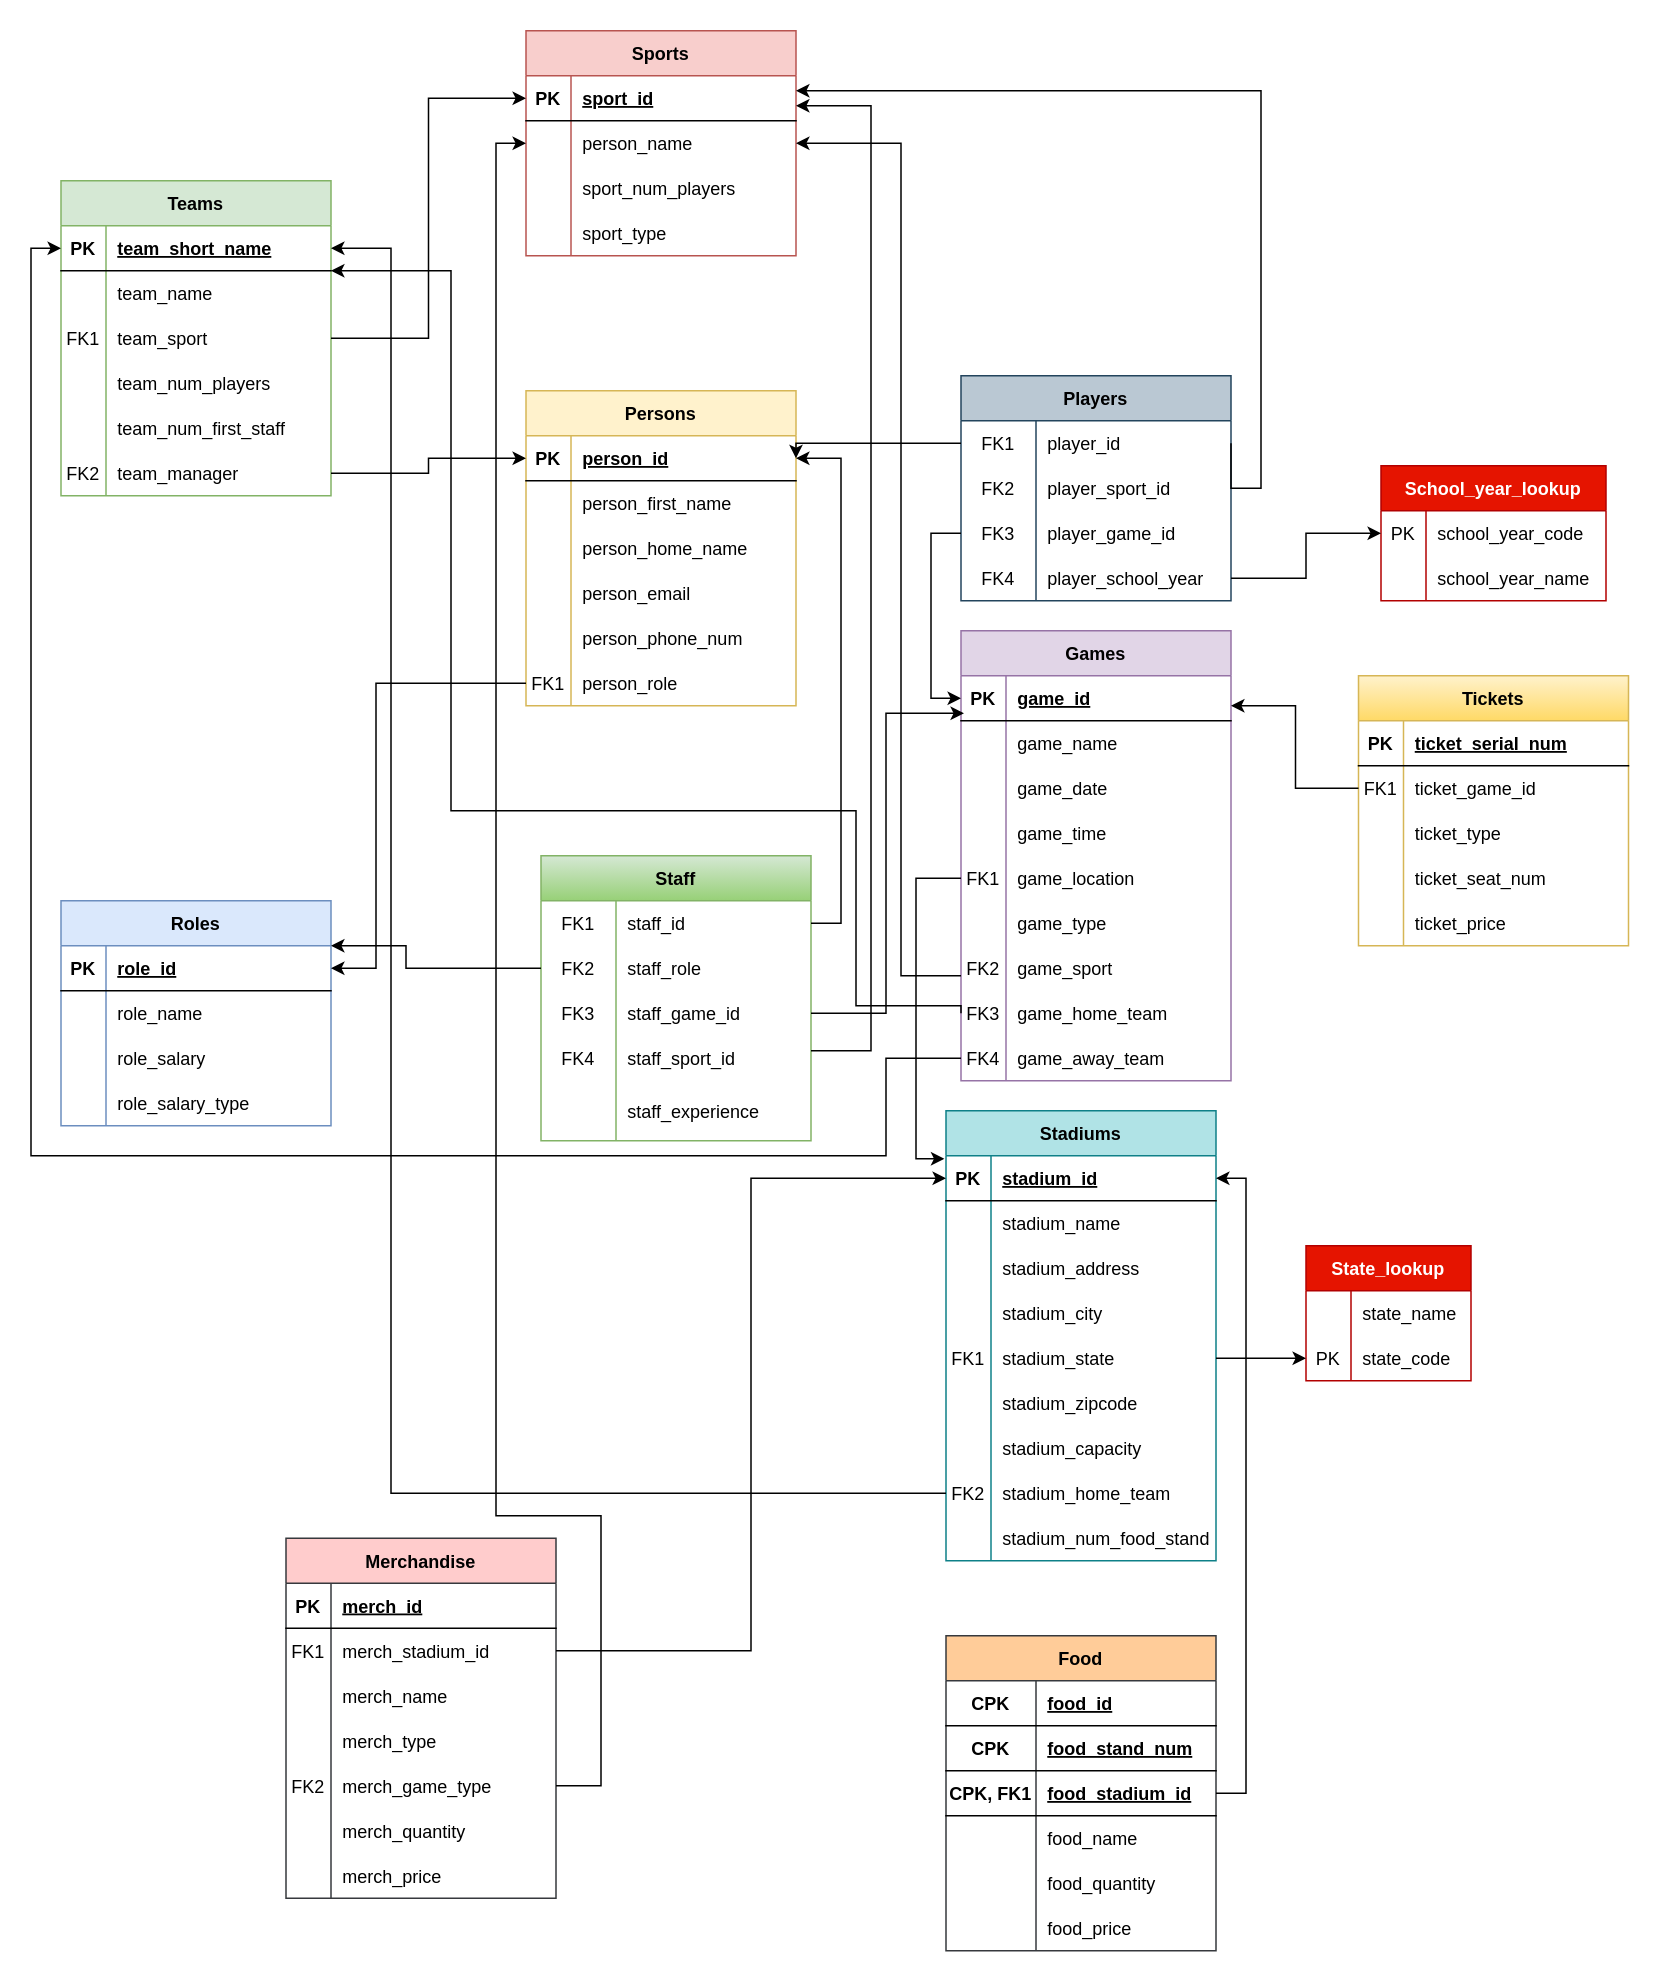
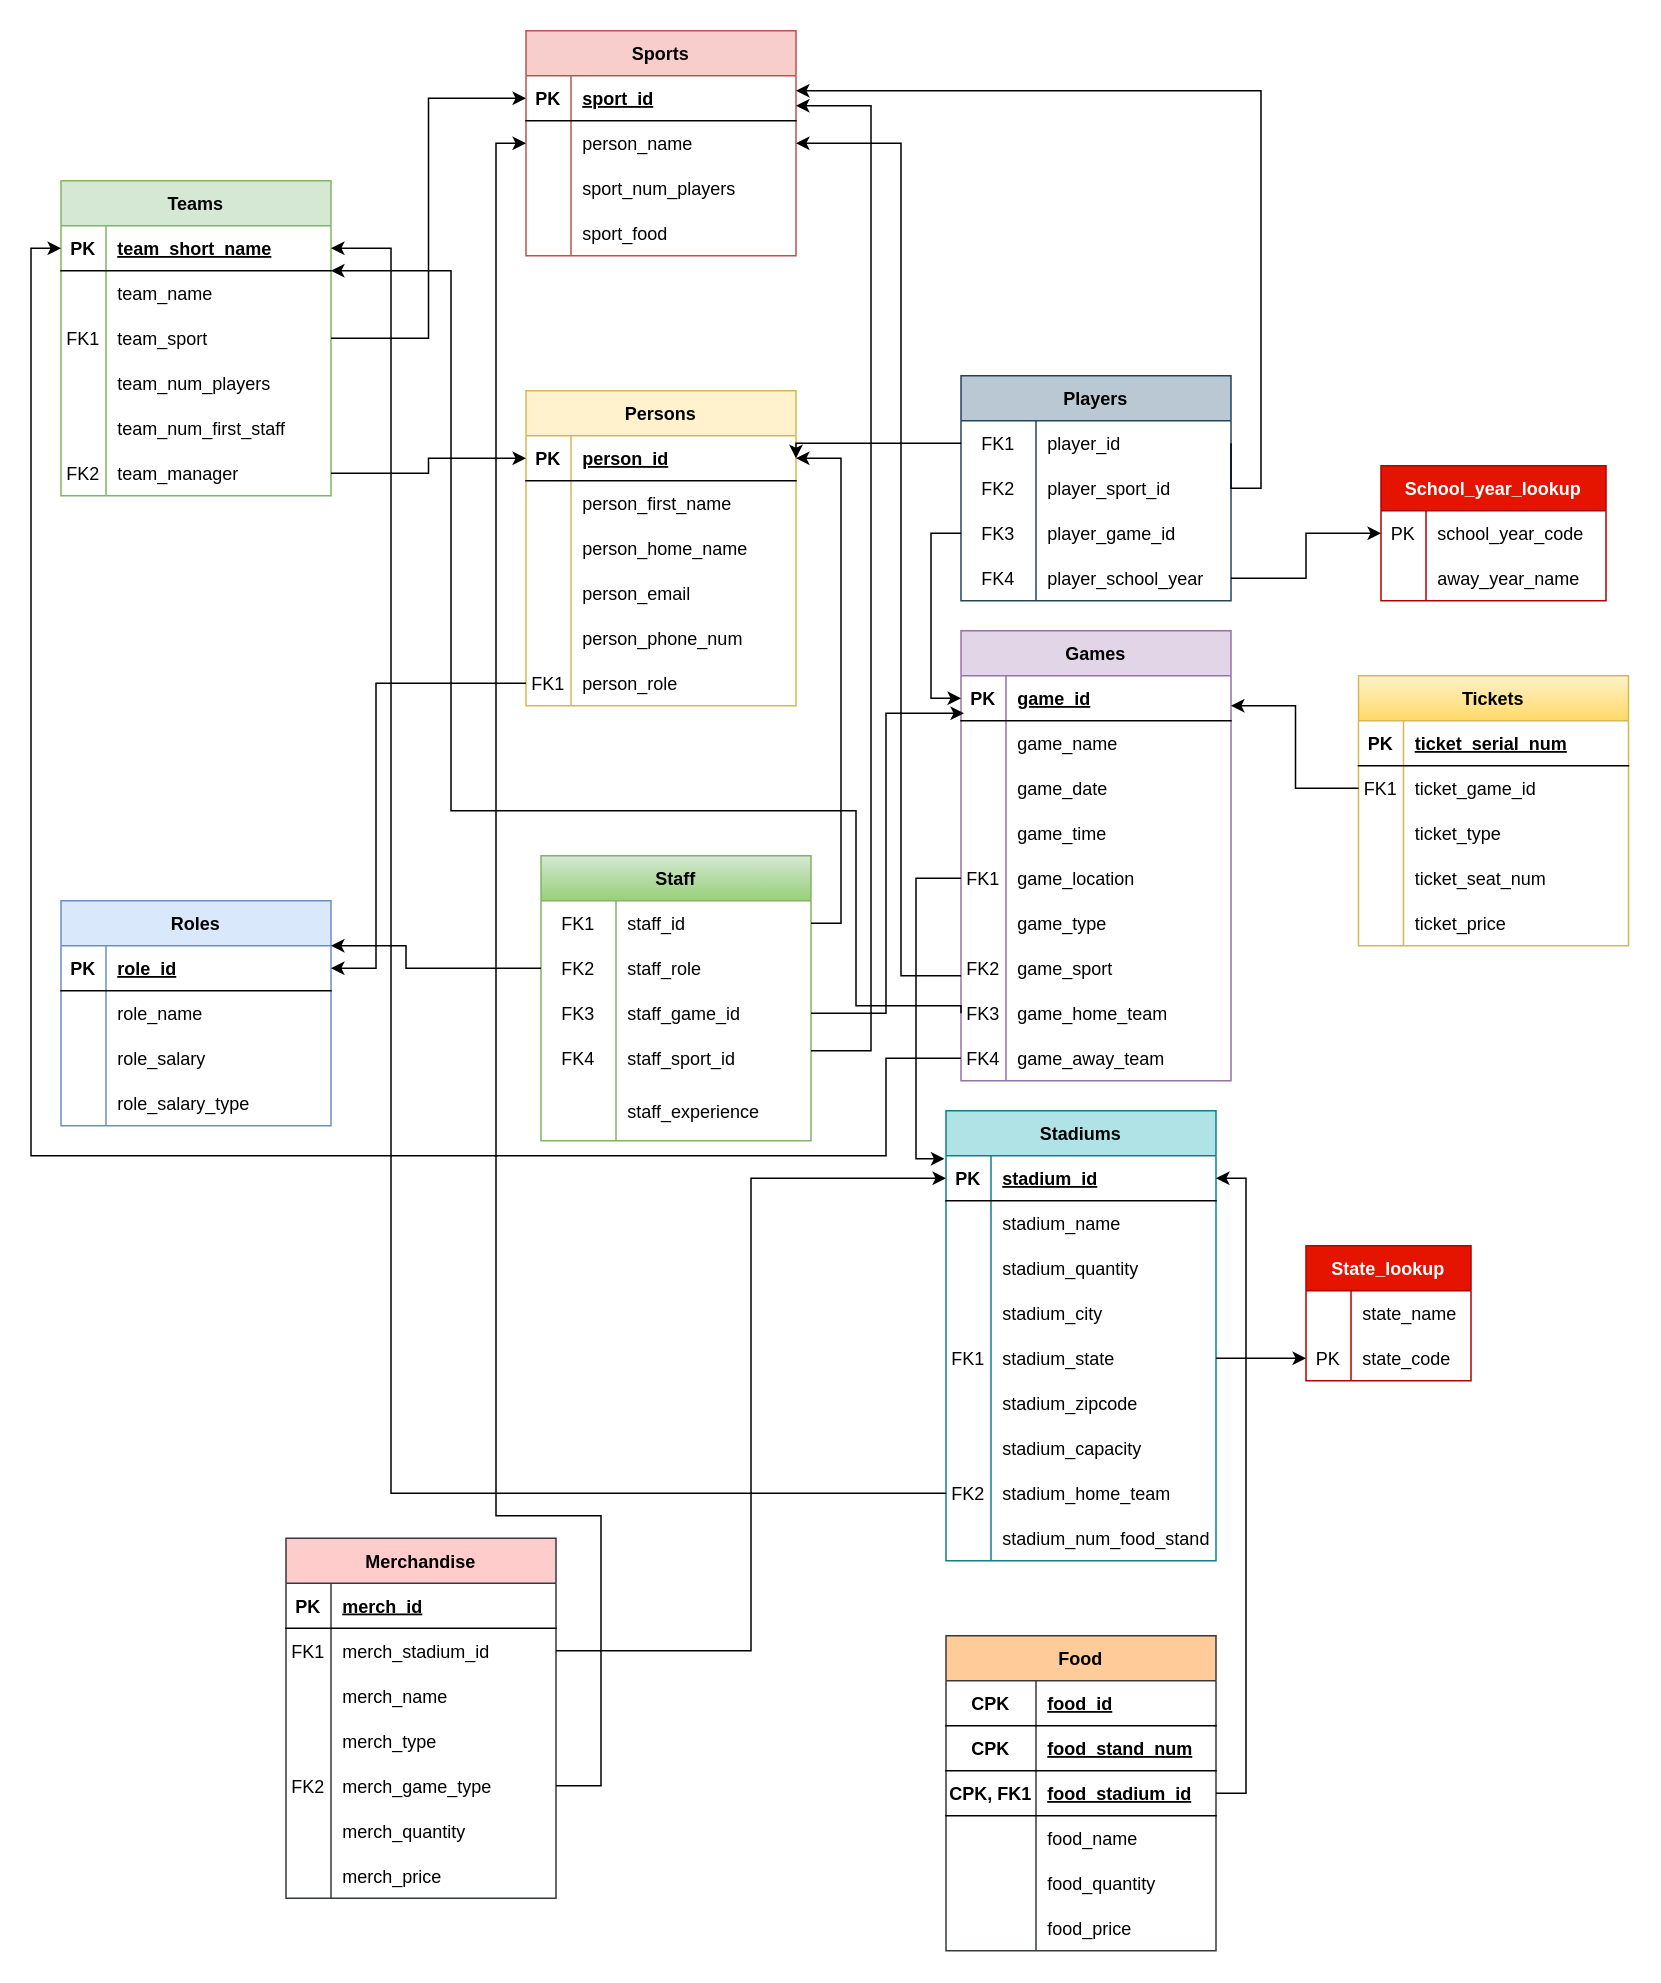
node "sport_type": label "sport_type" -> "sport_food"
node "school_year_name": label "school_year_name" -> "away_year_name"
node "stadium_address": label "stadium_address" -> "stadium_quantity"
